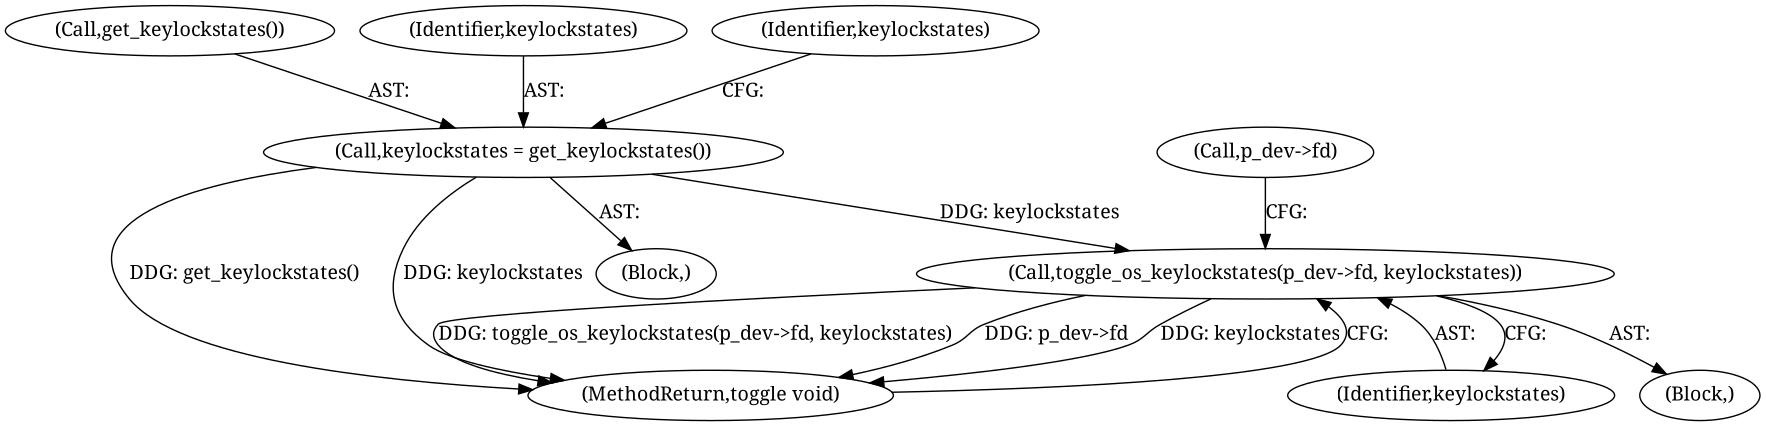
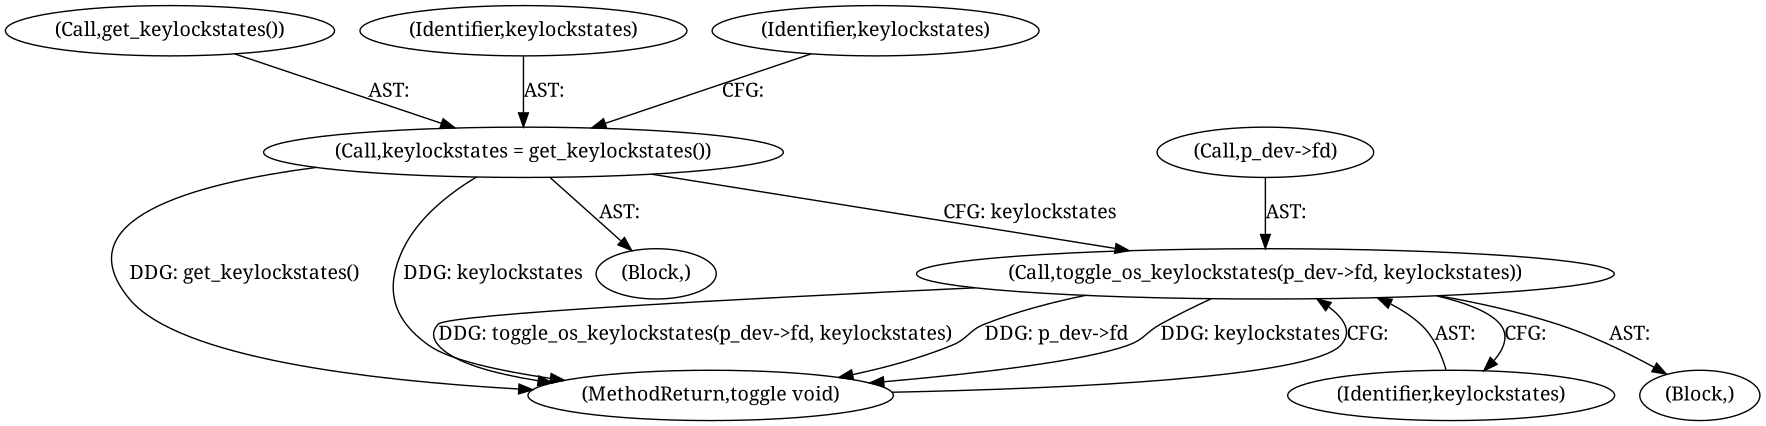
edge "(Call,keylockstates = get_keylockstates())" -> "(Call,toggle_os_keylockstates(p_dev->fd, keylockstates))": label "DDG: keylockstates" -> "CFG: keylockstates"
edge "(Call,p_dev->fd)" -> "(Call,toggle_os_keylockstates(p_dev->fd, keylockstates))": label "CFG: " -> "AST: "
